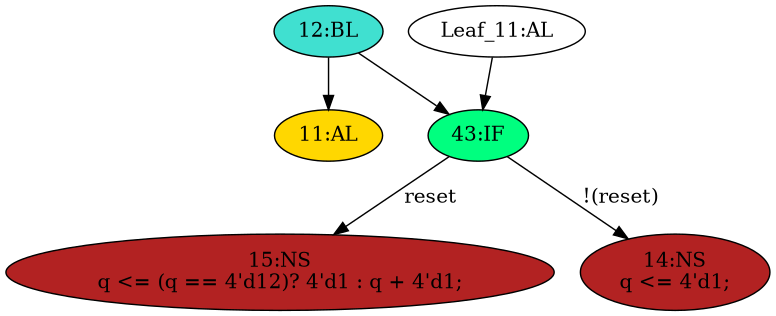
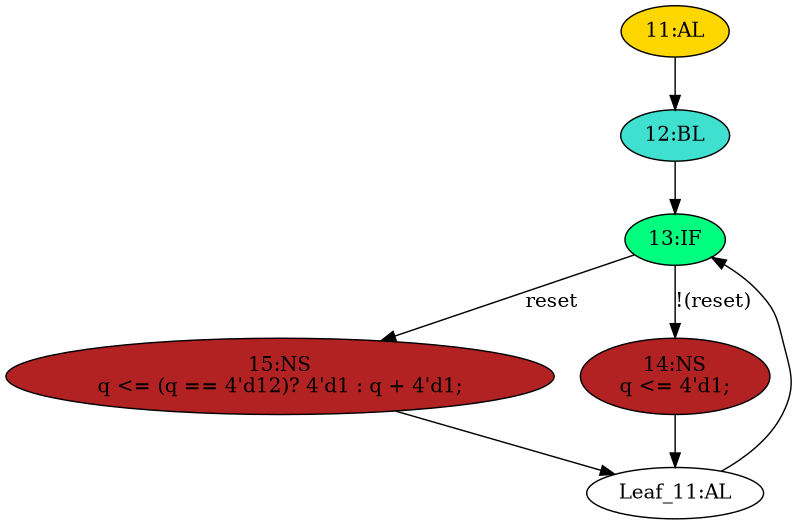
edge "12:BL" -> "11:AL": reversed
node "43:IF": label "43:IF" -> "13:IF"
edge "14:NS q <= 4'd1;" -> "Leaf_11:AL": added
edge "15:NS q <= (q == 4'd12)? 4'd1 : q + 4'd1;" -> "Leaf_11:AL": added
